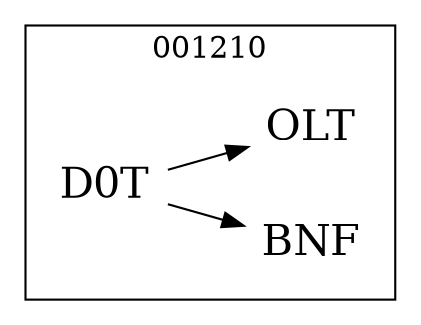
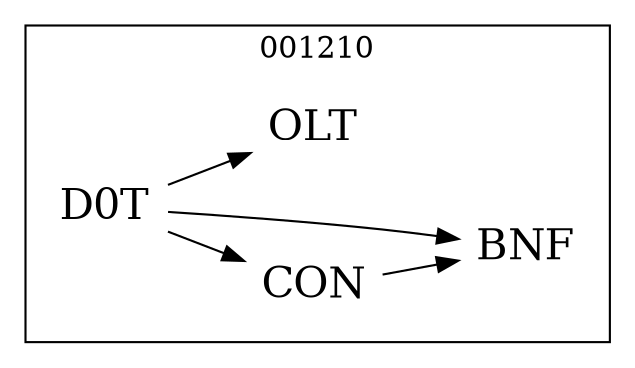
node "CON": added
